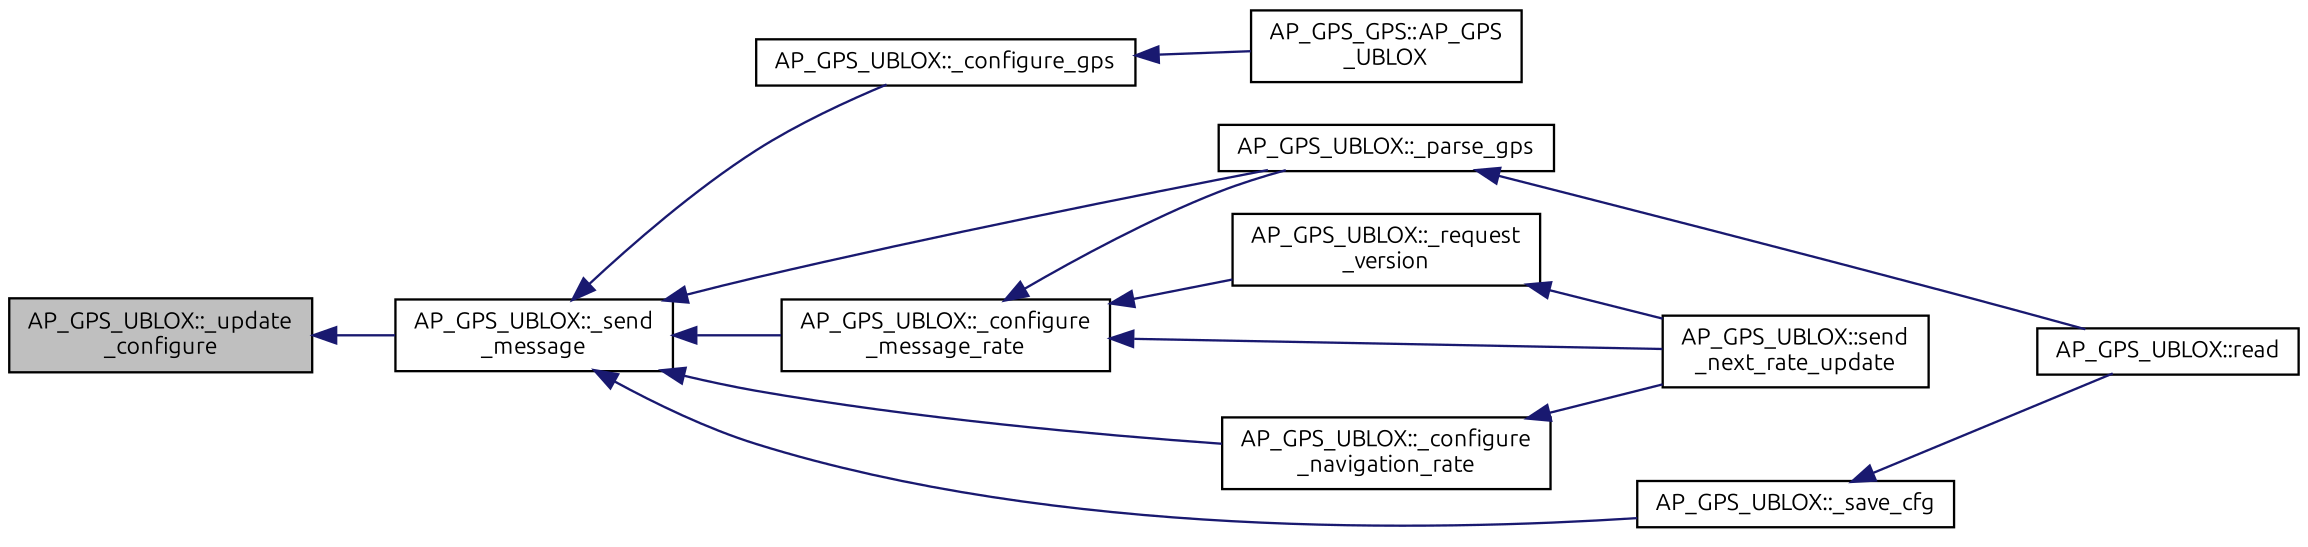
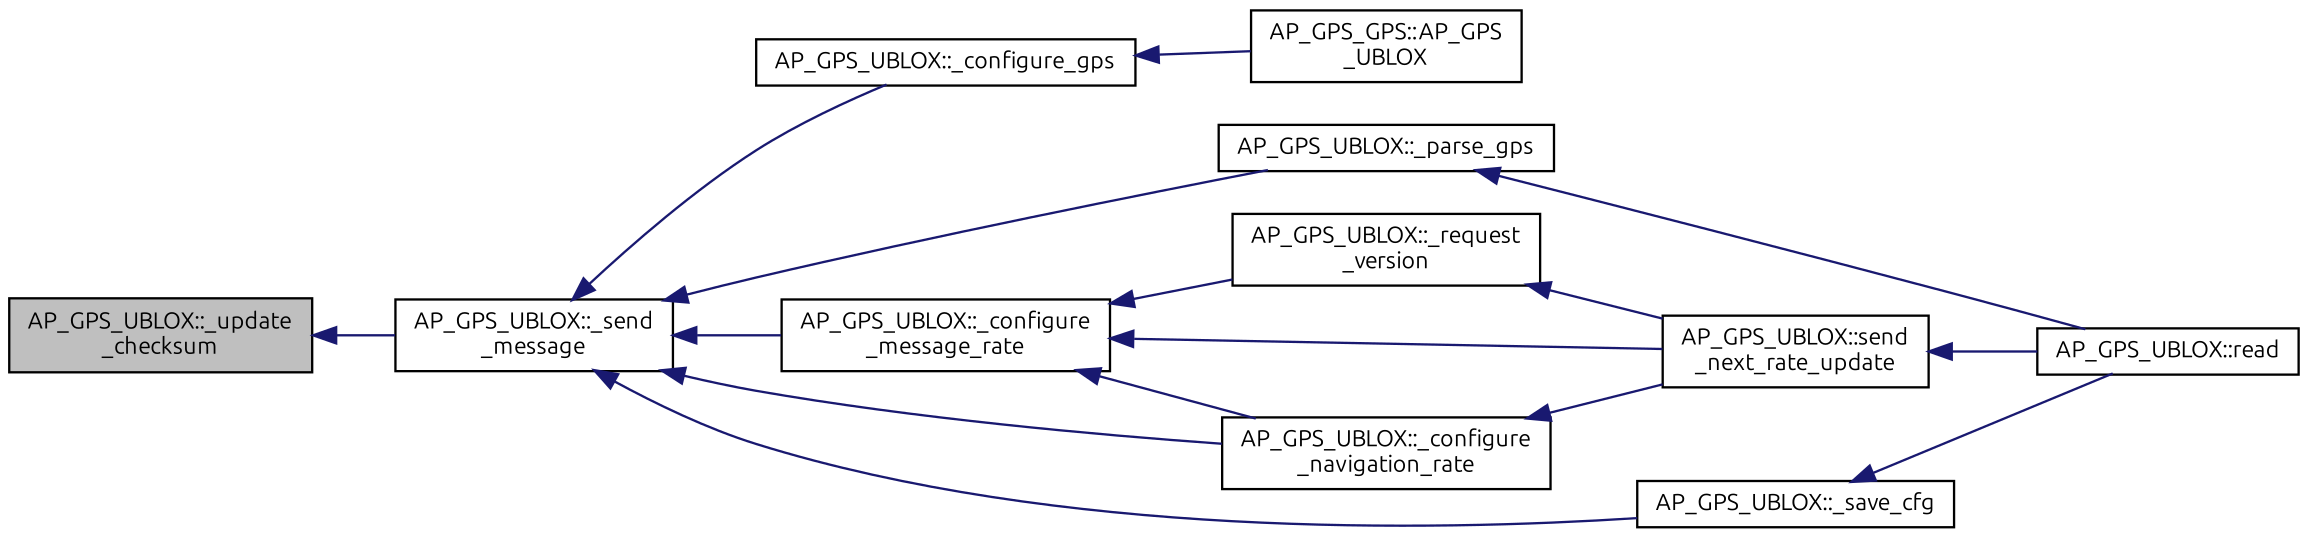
edge "AP_GPS_UBLOX::_parse_gps" -> "AP_GPS_UBLOX::_configure _message_rate": now "AP_GPS_UBLOX::_configure _navigation_rate" -> "AP_GPS_UBLOX::_configure _message_rate"
node "AP_GPS_UBLOX::_update _configure": label "AP_GPS_UBLOX::_update _configure" -> "AP_GPS_UBLOX::_update _checksum"
edge "AP_GPS_UBLOX::read" -> "AP_GPS_UBLOX::send _next_rate_update": added
